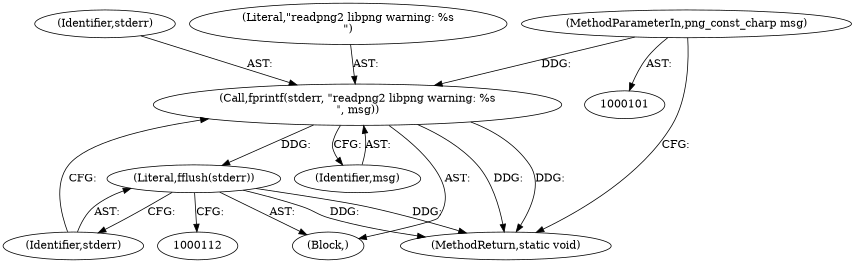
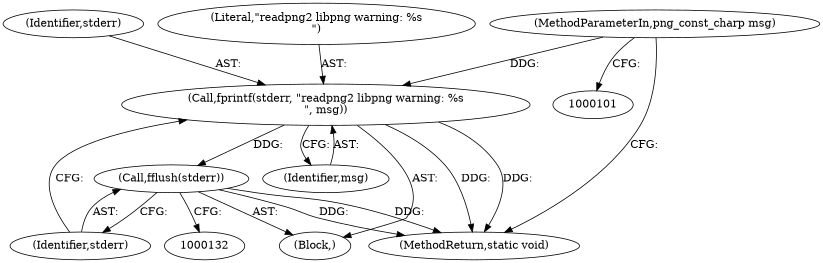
edge "(MethodParameterIn,png_const_charp msg)" -> "1000101": label "AST: " -> "CFG: "
node "(Literal,fflush(stderr))": label "(Literal,fflush(stderr))" -> "(Call,fflush(stderr))"
node "1000112": label "1000112" -> "1000132"
